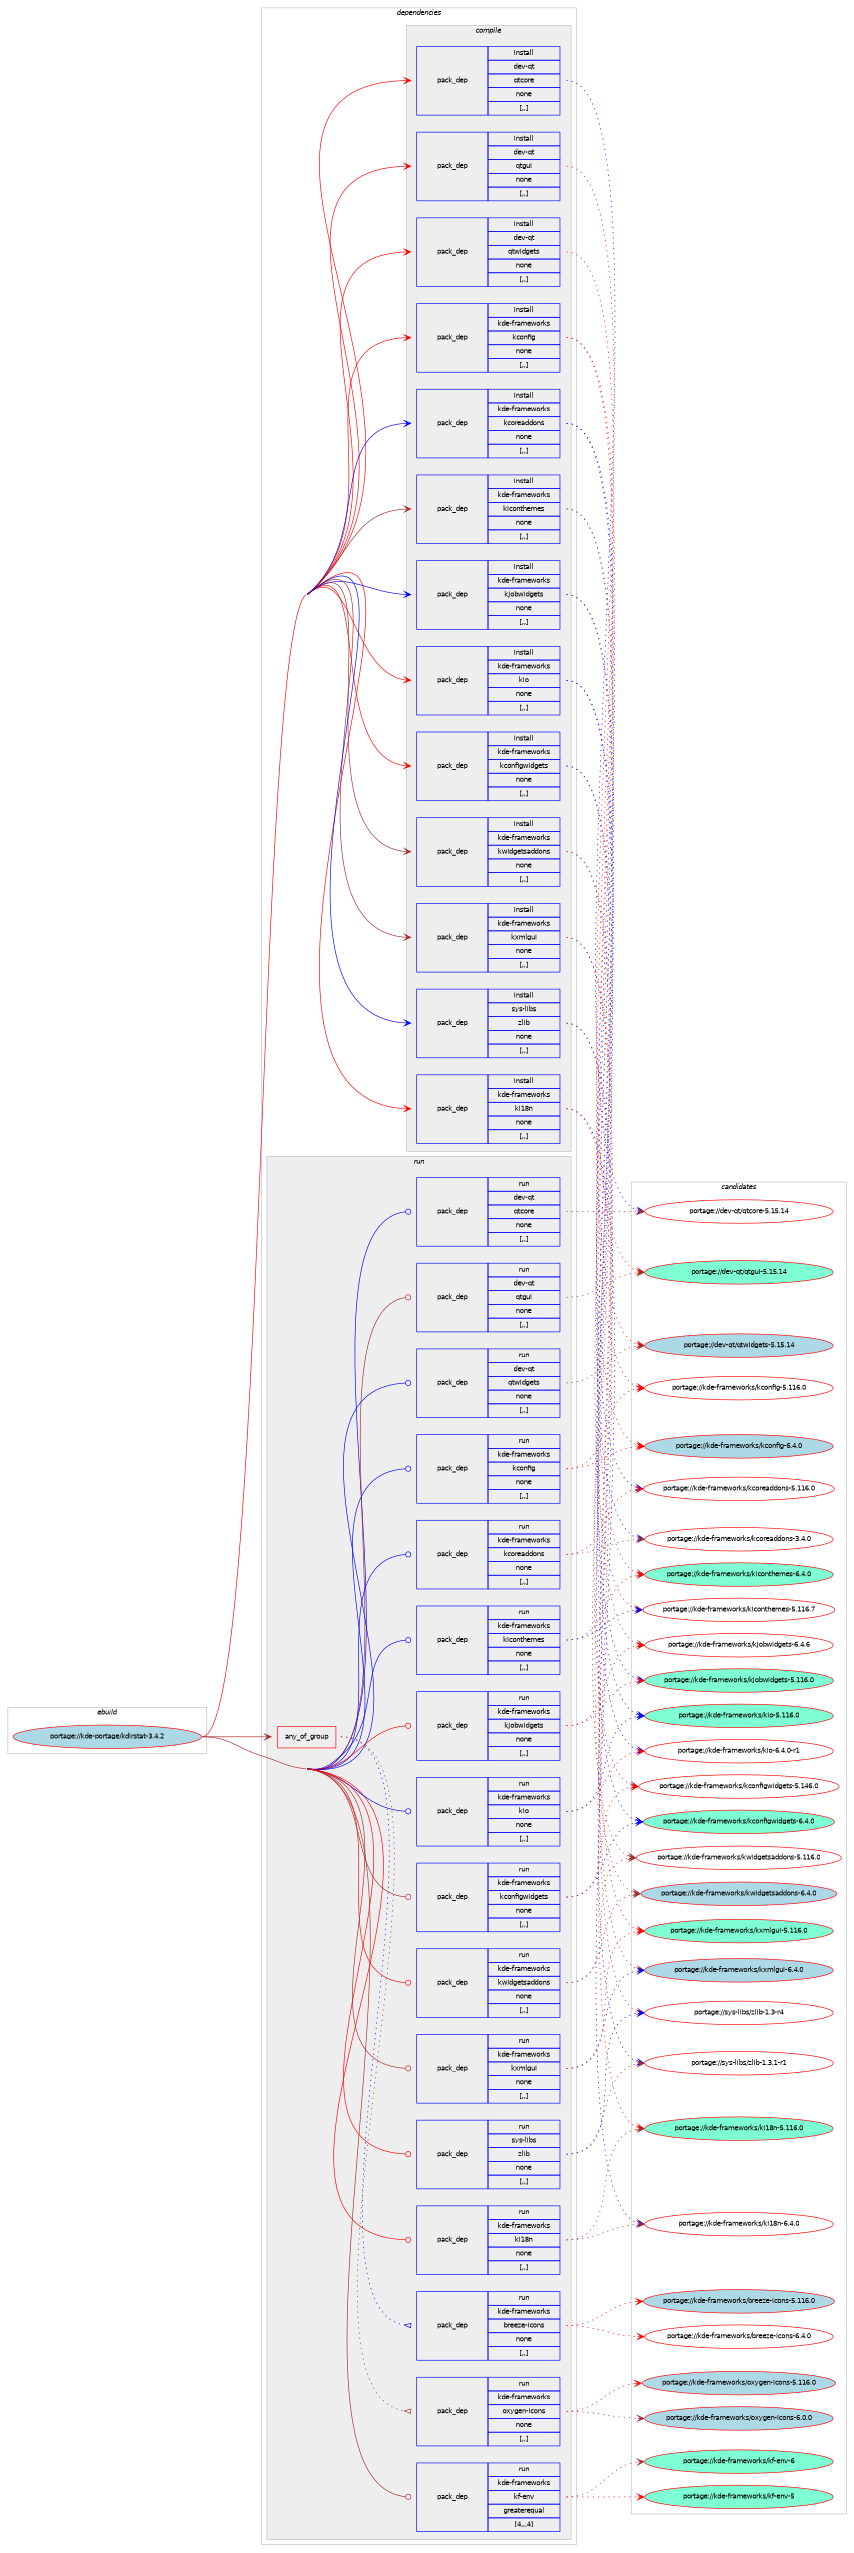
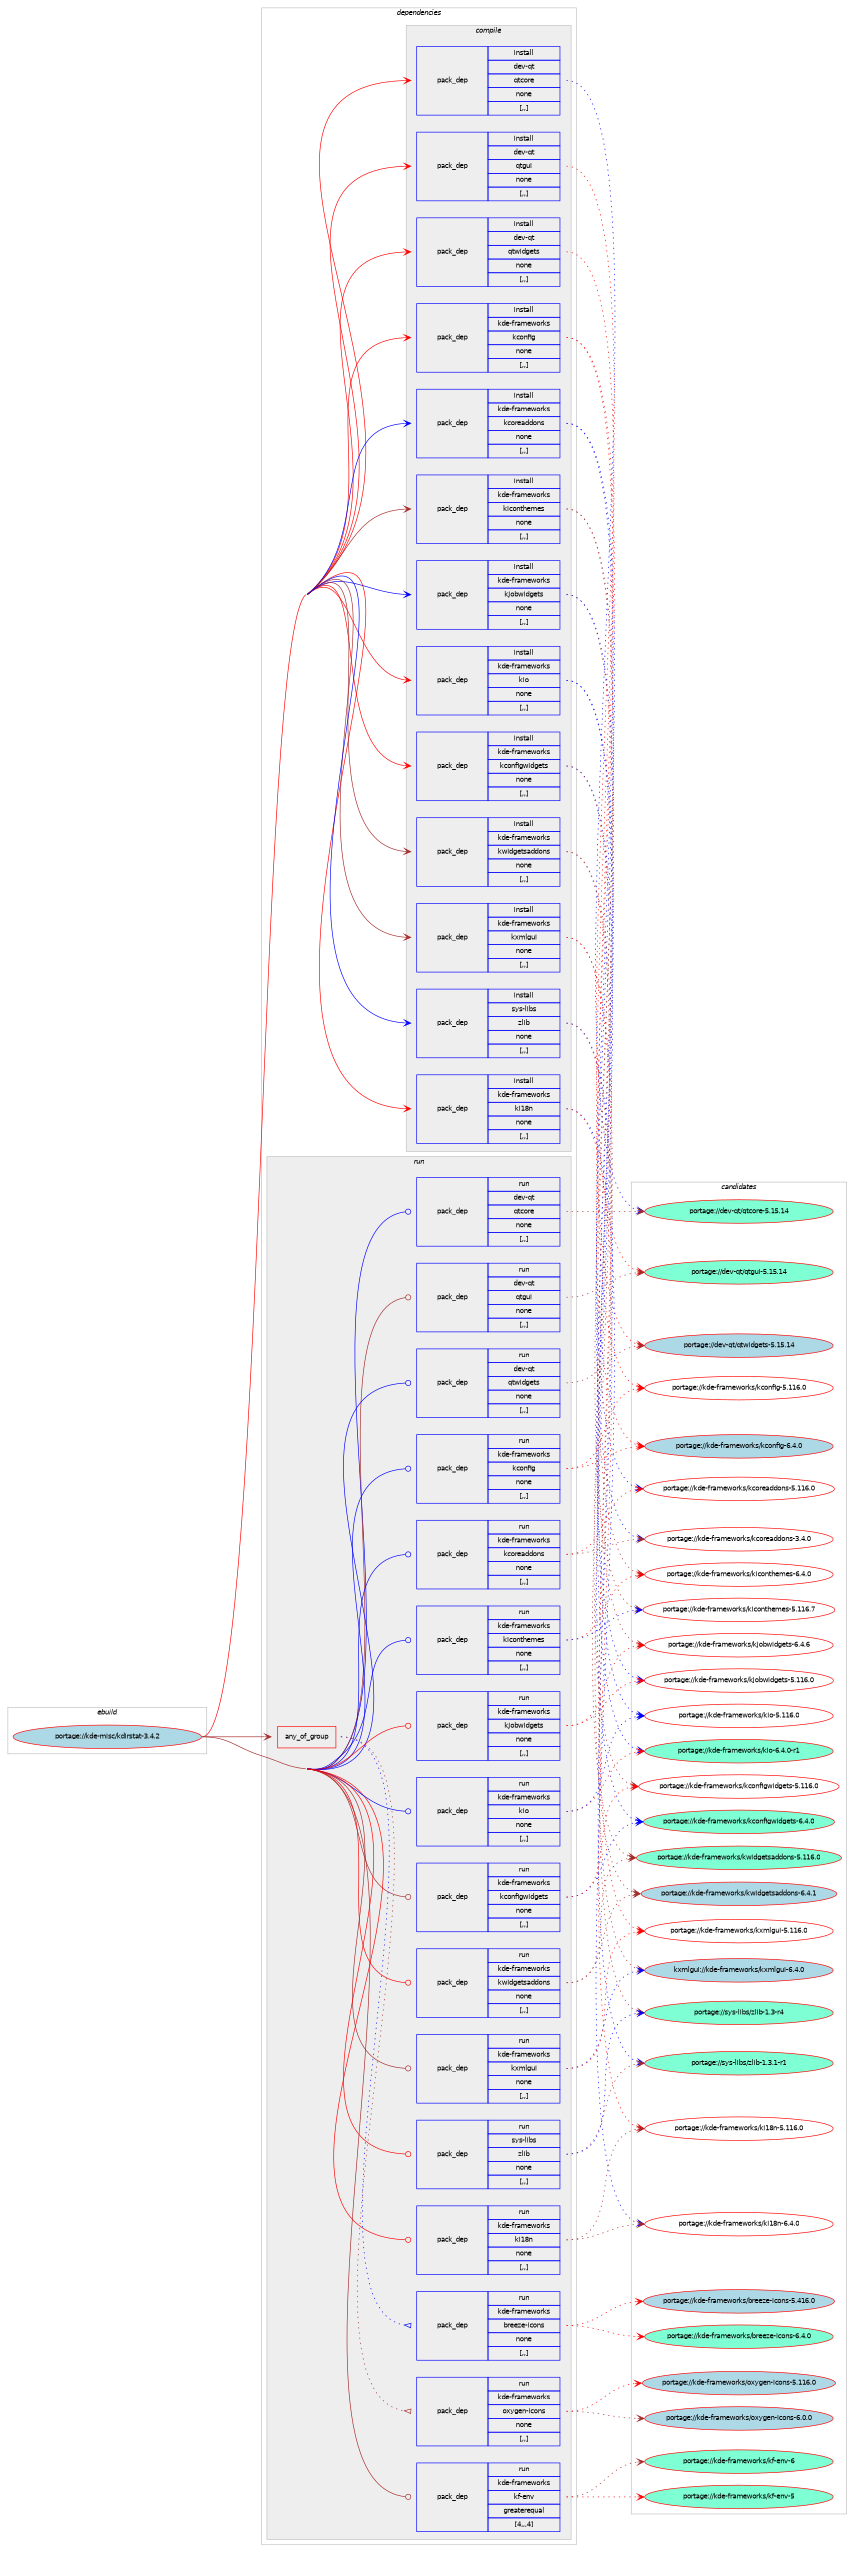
node "portage://dev-qt/qtcore-5.15.14": fillcolor white -> aquamarine
node "portage://kde-frameworks/kiconthemes-6.4.0": fillcolor aquamarine -> white
node "portage://kde-frameworks/kjobwidgets-5.116.0": fillcolor aquamarine -> white
node "portage://kde-frameworks/kio-5.116.0": fillcolor aquamarine -> white
node "portage://kde-portage/kdirstat-3.4.2": label "portage://kde-portage/kdirstat-3.4.2" -> "portage://kde-misc/kdirstat-3.4.2"
node "portage://kde-frameworks/kio-6.4.0-r1": fillcolor white -> aquamarine
node "portage://kde-frameworks/kconfigwidgets-5.146.0": label "portage://kde-frameworks/kconfigwidgets-5.146.0" -> "portage://kde-frameworks/kconfigwidgets-5.116.0"
node "portage://kde-frameworks/kwidgetsaddons-5.116.0": fillcolor white -> aquamarine
node "portage://kde-frameworks/kwidgetsaddons-6.4.0": label "portage://kde-frameworks/kwidgetsaddons-6.4.0" -> "portage://kde-frameworks/kwidgetsaddons-6.4.1"
node "portage://kde-frameworks/kxmlgui-5.116.0": fillcolor aquamarine -> white
node "portage://kde-frameworks/kxmlgui-6.4.0": label "portage://kde-frameworks/kxmlgui-6.4.0" -> "kxmlgui://kde-frameworks/kxmlgui-6.4.0"
node "portage://sys-libs/zlib-1.3-r4": fillcolor white -> aquamarine
node "portage://sys-libs/zlib-1.3.1-r1": fillcolor white -> aquamarine
node "portage://kde-frameworks/ki18n-5.116.0": fillcolor aquamarine -> white
node "portage://kde-frameworks/breeze-icons-5.116.0": label "portage://kde-frameworks/breeze-icons-5.116.0" -> "portage://kde-frameworks/breeze-icons-5.416.0"
node "portage://kde-frameworks/breeze-icons-6.4.0": fillcolor white -> aquamarine
